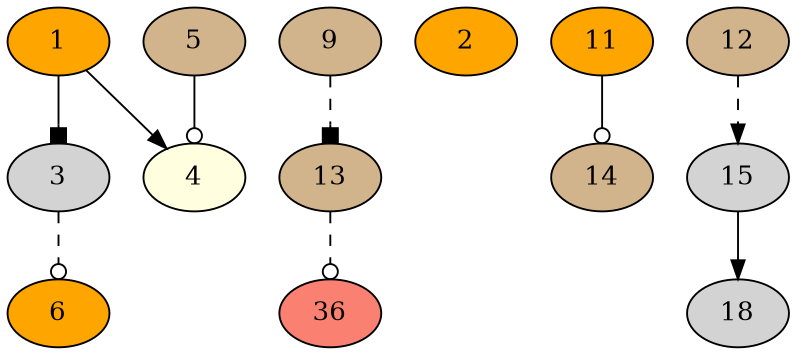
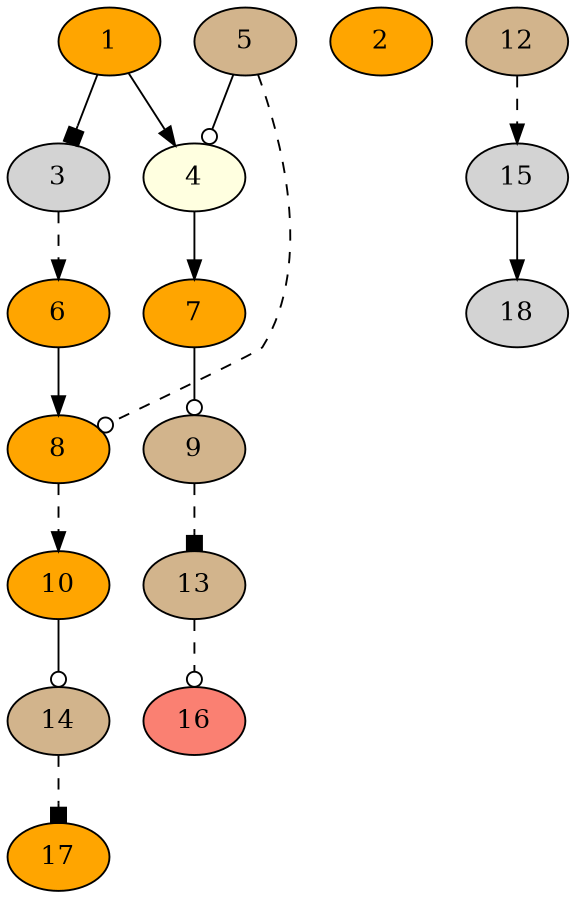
node "11": label "11" -> "10"
edge "3" -> "6": arrowhead odot -> normal
node "7": added
node "36": label "36" -> "16"
node "8": added
node "17": added
